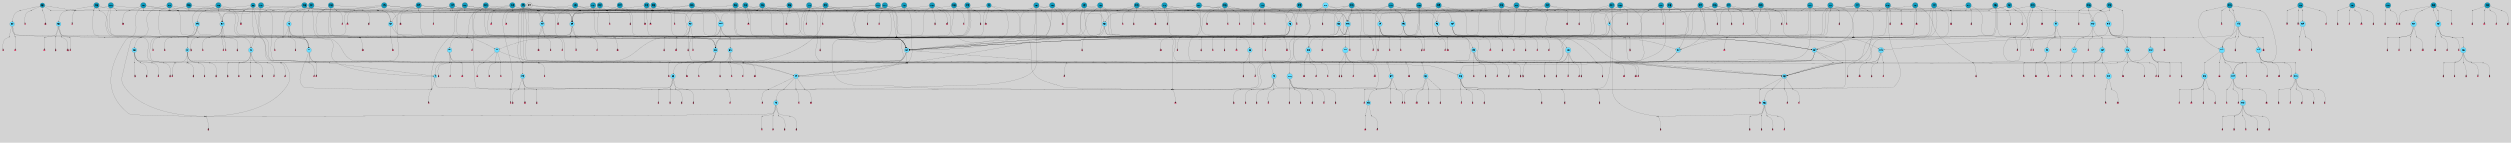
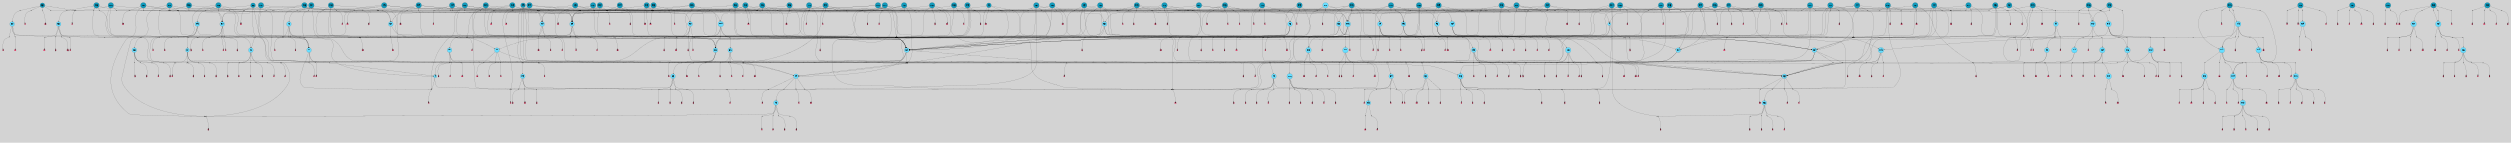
node "T1197": fillcolor #cccccc -> #1199bb
node "T853": removed
